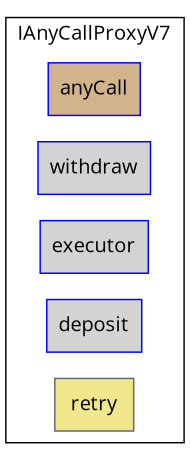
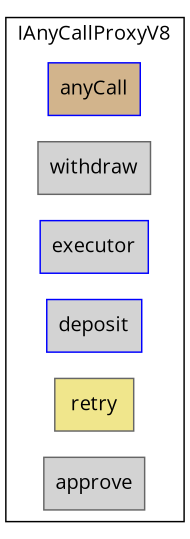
cluster "IAnyCallProxyV7": label "IAnyCallProxyV7" -> "IAnyCallProxyV8"
node "withdraw": color blue -> gray40
node "approve": added
